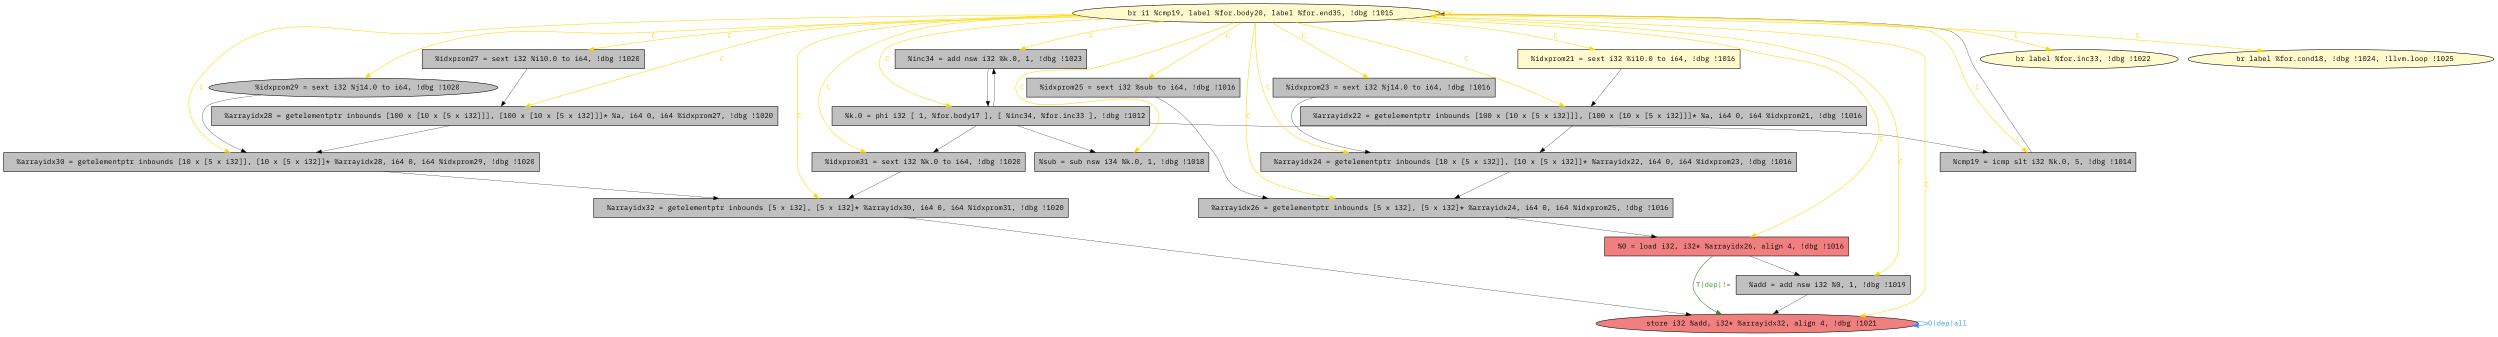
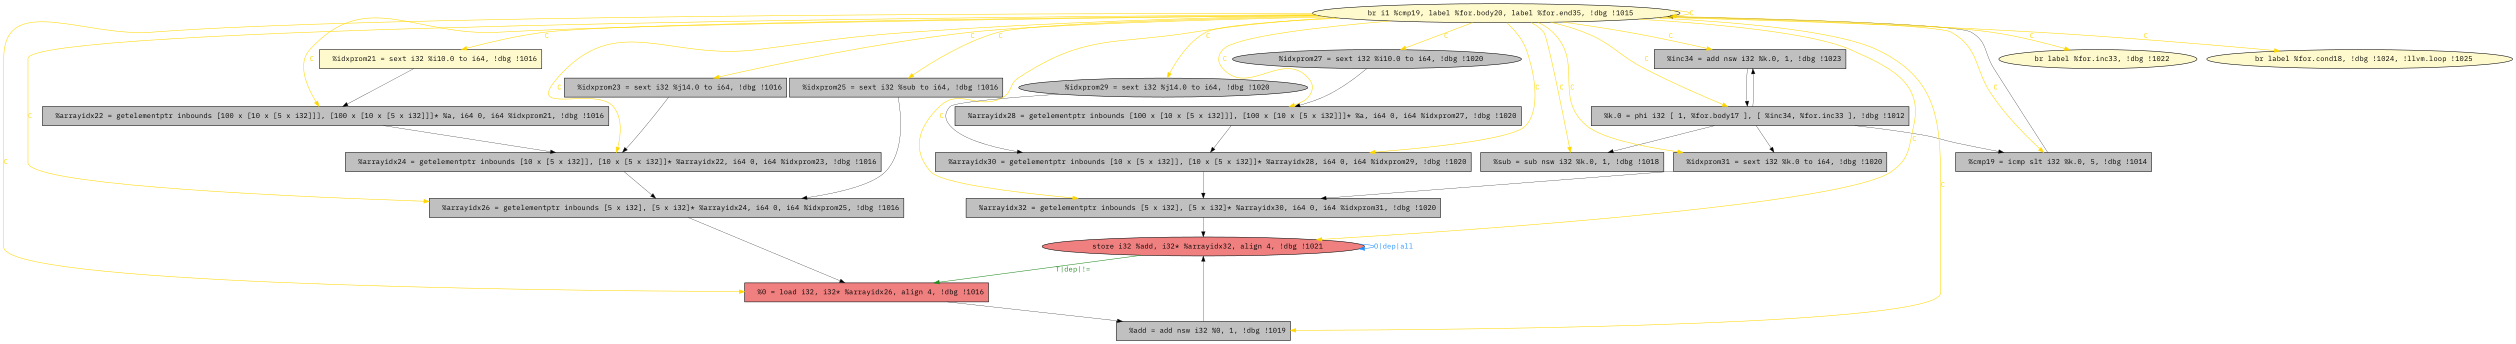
node "%idxprom27 = sext i32 %i10.0 to i64, !dbg !1020": shape box -> ellipse
node "%sub = sub nsw i34 %k.0, 1, !dbg !1018": label "%sub = sub nsw i34 %k.0, 1, !dbg !1018" -> "%sub = sub nsw i32 %k.0, 1, !dbg !1018"
edge "%0 = load i32, i32* %arrayidx26, align 4, !dbg !1016" -> "store i32 %add, i32* %arrayidx32, align 4, !dbg !1021": reversed
